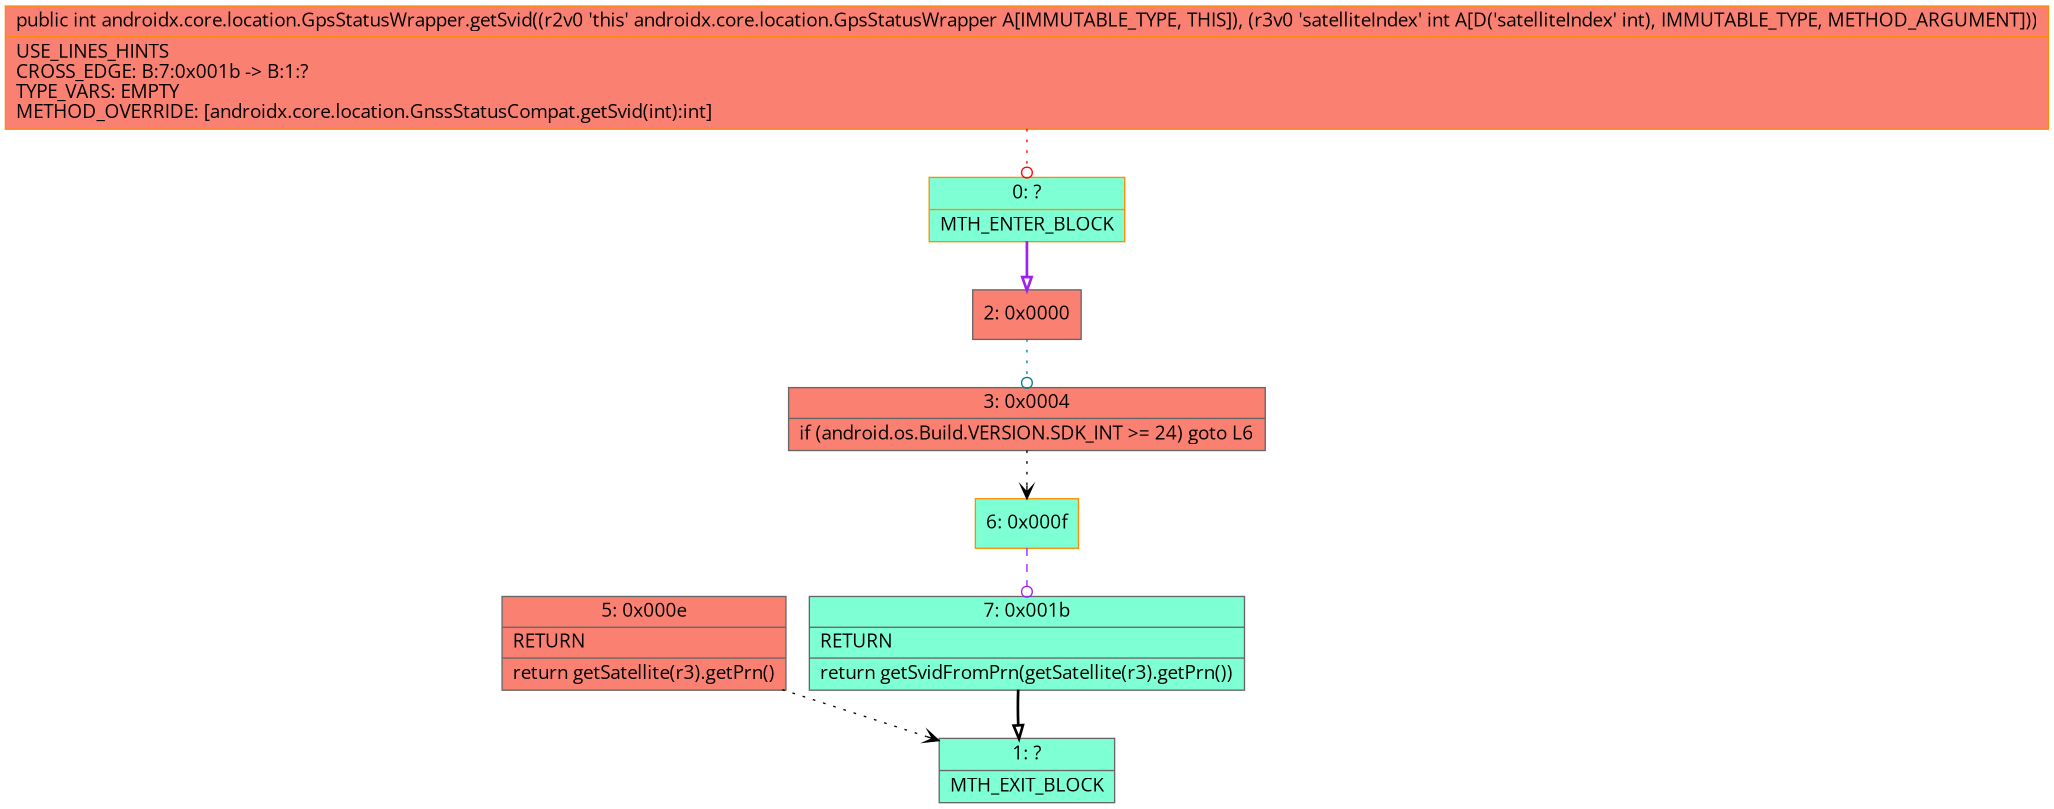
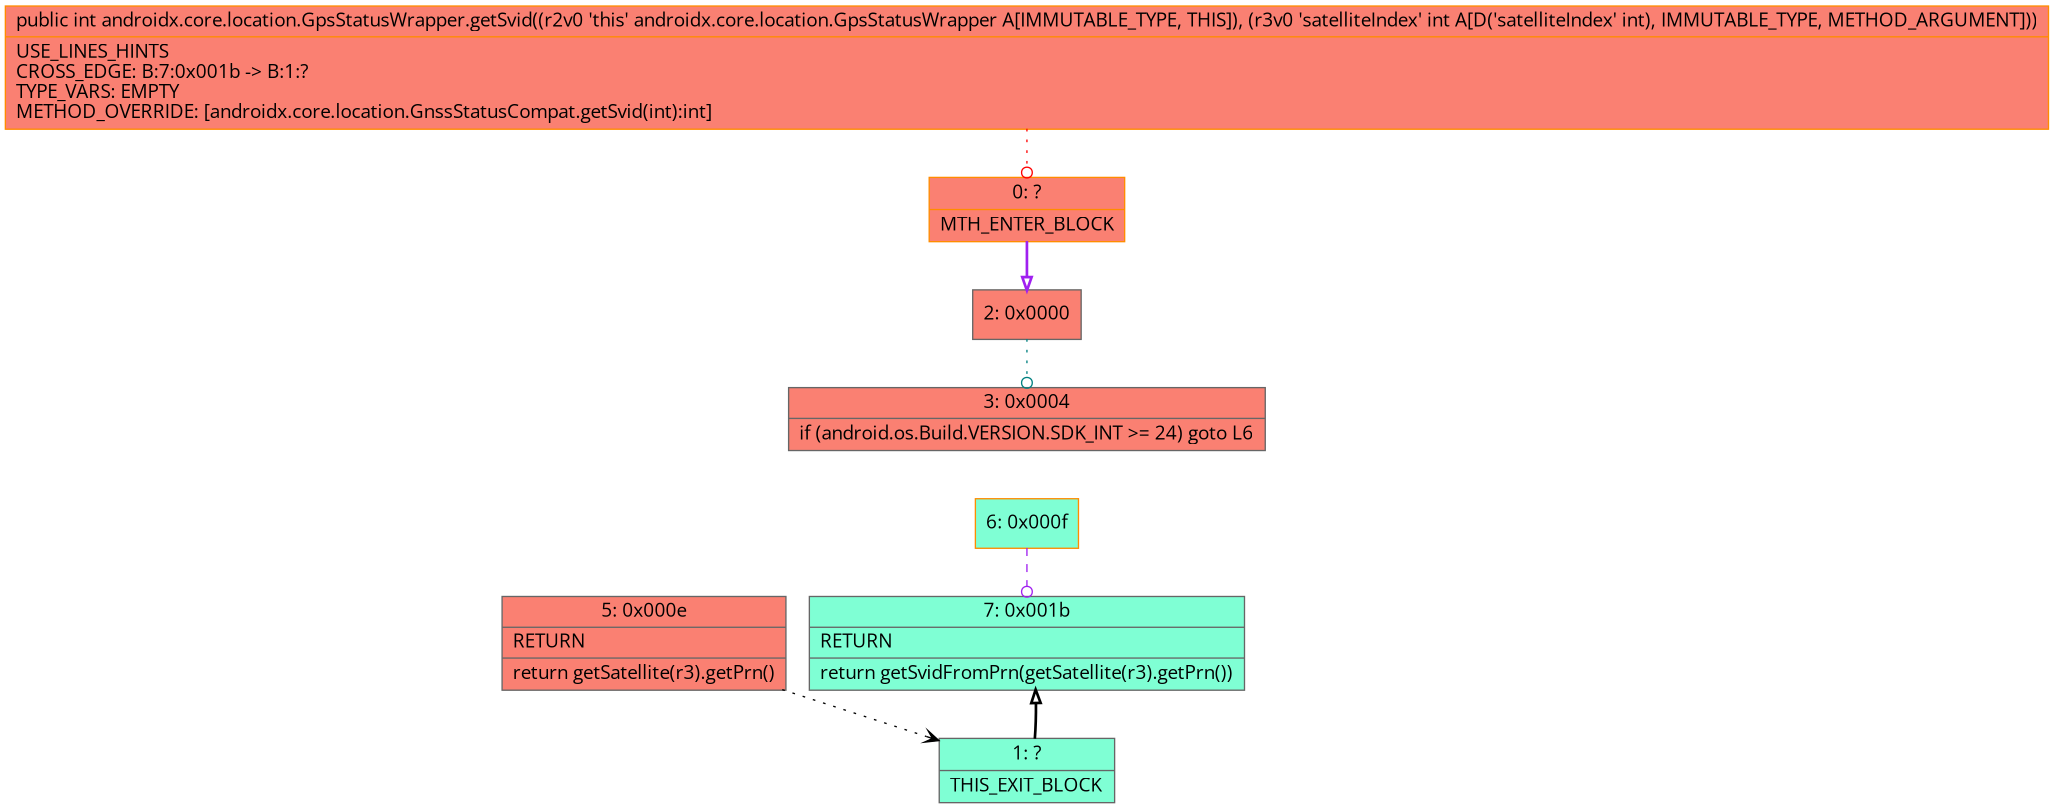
node "0: ?": fillcolor aquamarine -> salmon
edge "3: 0x0004" -> "6: 0x000f": removed
edge "7: 0x001b" -> "1: ?": reversed
node "1: ?": text "MTH_EXIT_BLOCK" -> "THIS_EXIT_BLOCK"
